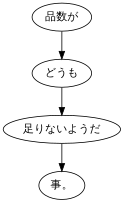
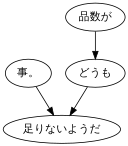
edge "足りないようだ" -> "事。": reversed
